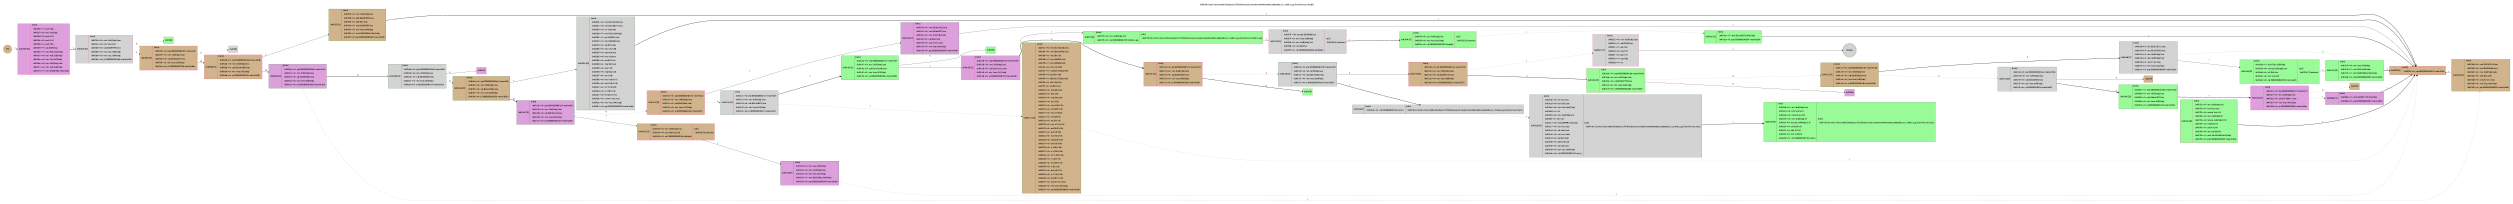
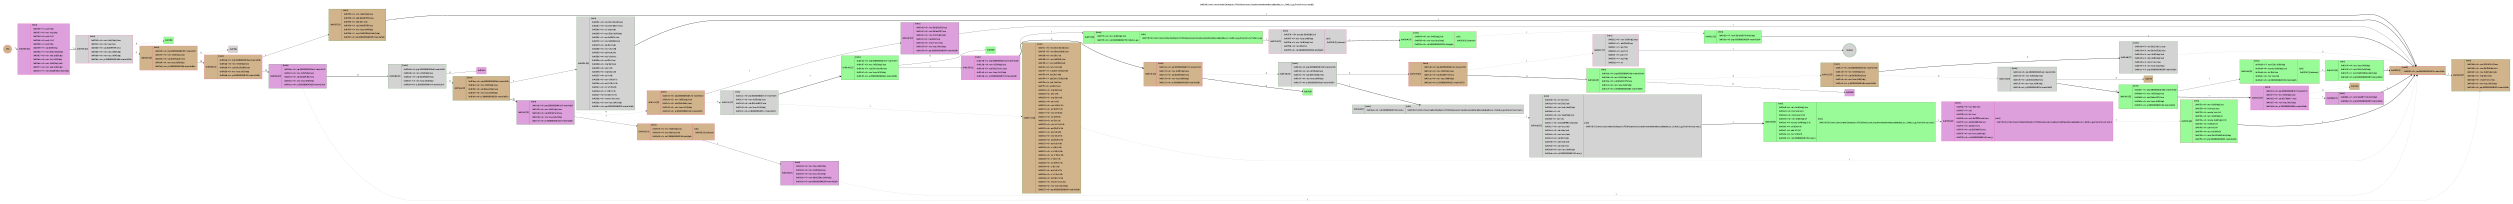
edge "0x401e8b [27]" -> "0x401e5d [23]": now "0x401d01 [25]" -> "0x401e5d [23]"
edge "0x401d3d [27]" -> "0x4020f9 [5]": reversed
node "0x401f02 [40]": added
